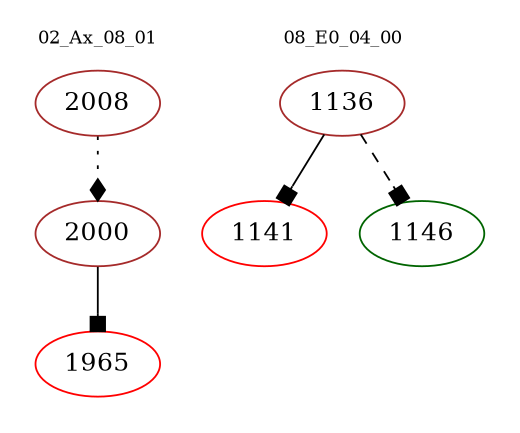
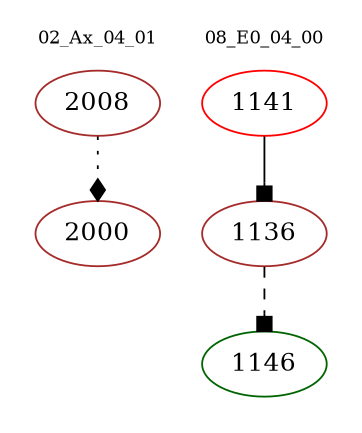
cluster "02_Ax_08_01": label "02_Ax_08_01" -> "02_Ax_04_01"
edge "1136" -> "1141": reversed
node "1965": removed
